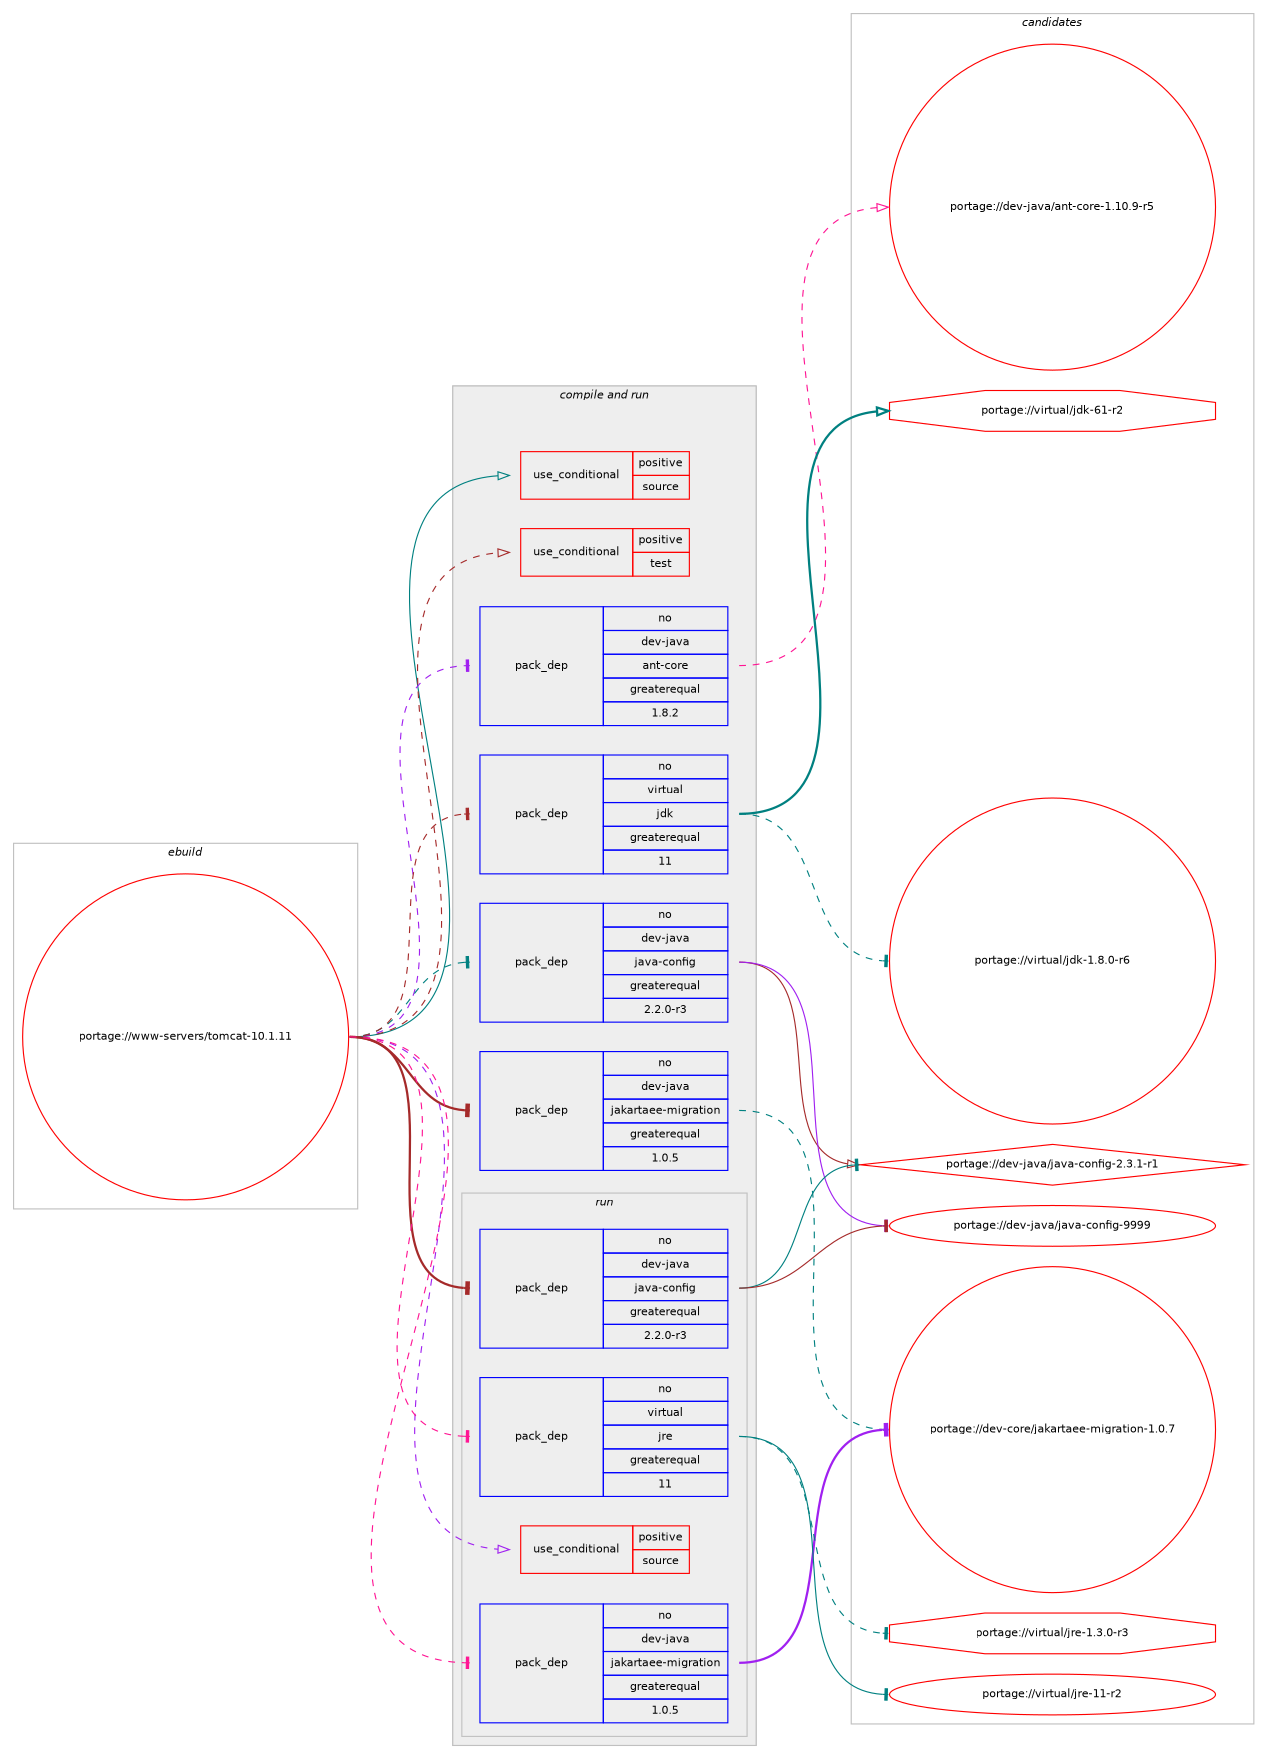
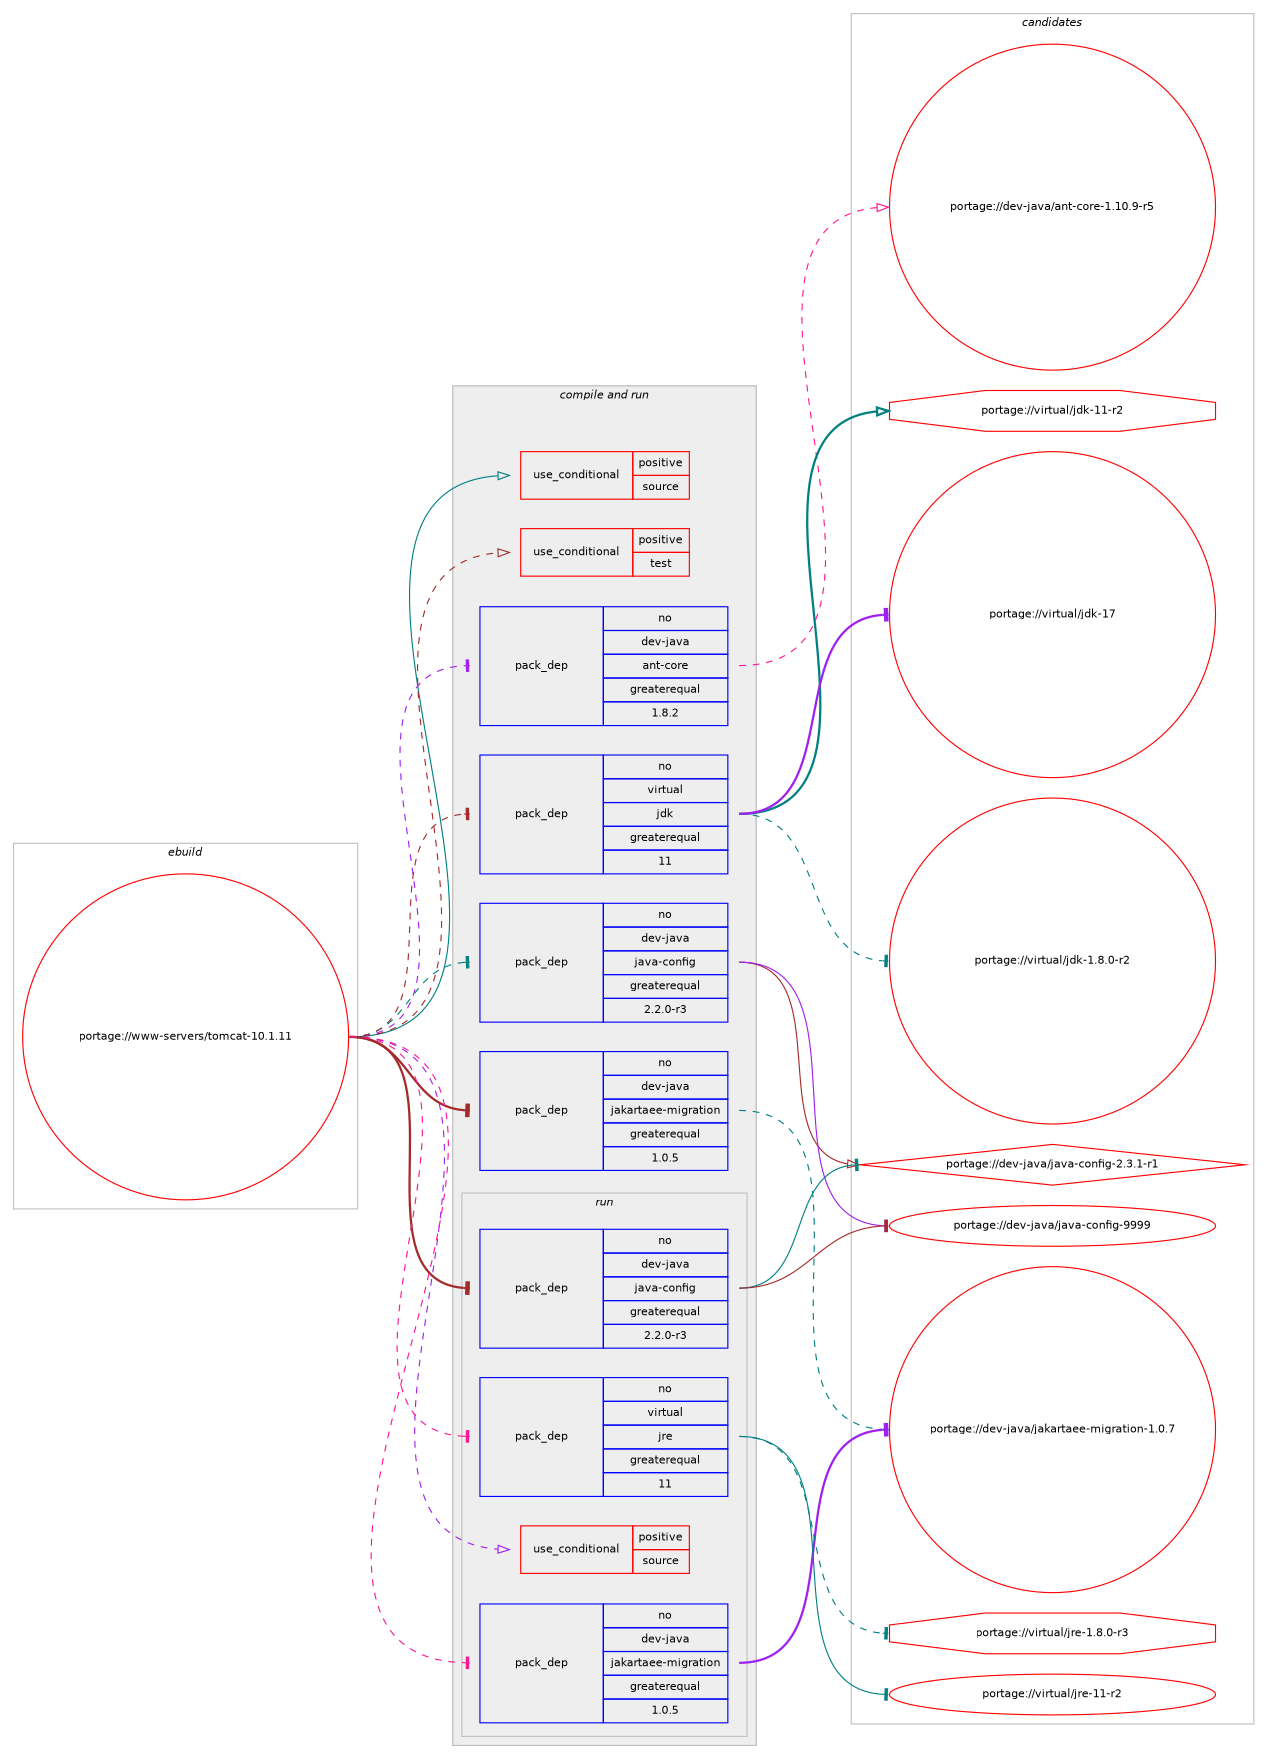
node "portage://virtual/jdk-61-r2": label "portage://virtual/jdk-61-r2" -> "portage://virtual/jdk-11-r2"
node "portage://virtual/jdk-17": added
node "portage://virtual/jdk-1.8.0-r6": label "portage://virtual/jdk-1.8.0-r6" -> "portage://virtual/jdk-1.8.0-r2"
node "portage://dev-core/jakartaee-migration-1.0.7": label "portage://dev-core/jakartaee-migration-1.0.7" -> "portage://dev-java/jakartaee-migration-1.0.7"
node "portage://virtual/jre-1.3.0-r3": label "portage://virtual/jre-1.3.0-r3" -> "portage://virtual/jre-1.8.0-r3"
